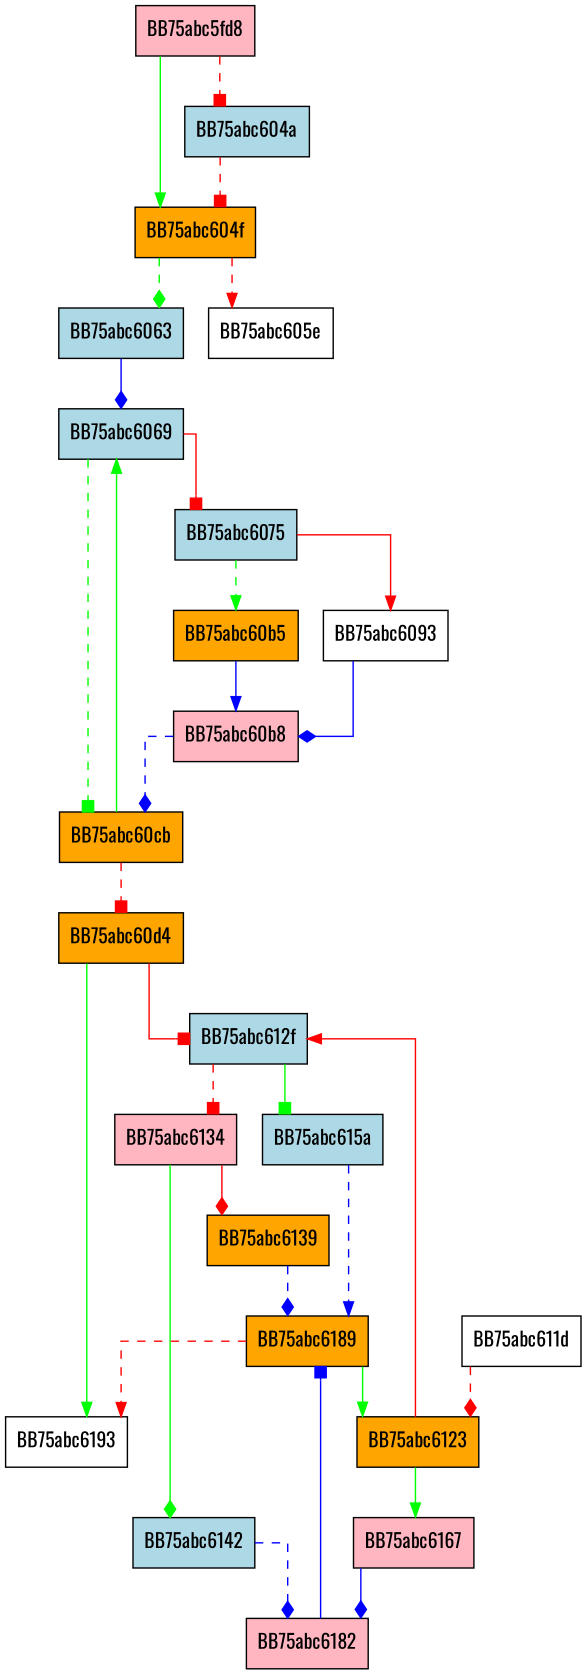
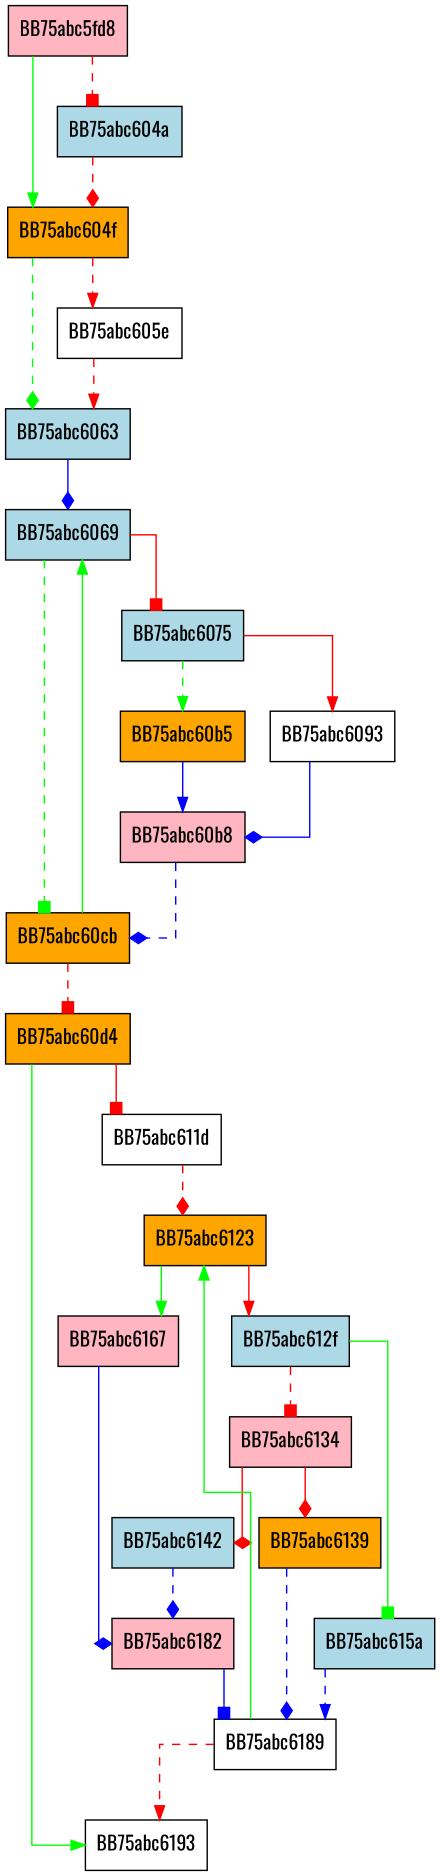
edge "BB75abc604a" -> "BB75abc604f": arrowhead box -> diamond
edge "BB75abc605e" -> "BB75abc6063": added
edge "BB75abc60d4" -> "BB75abc612f": now "BB75abc60d4" -> "BB75abc611d"
edge "BB75abc6134" -> "BB75abc6142": color green -> red
node "BB75abc6189": fillcolor orange -> white
